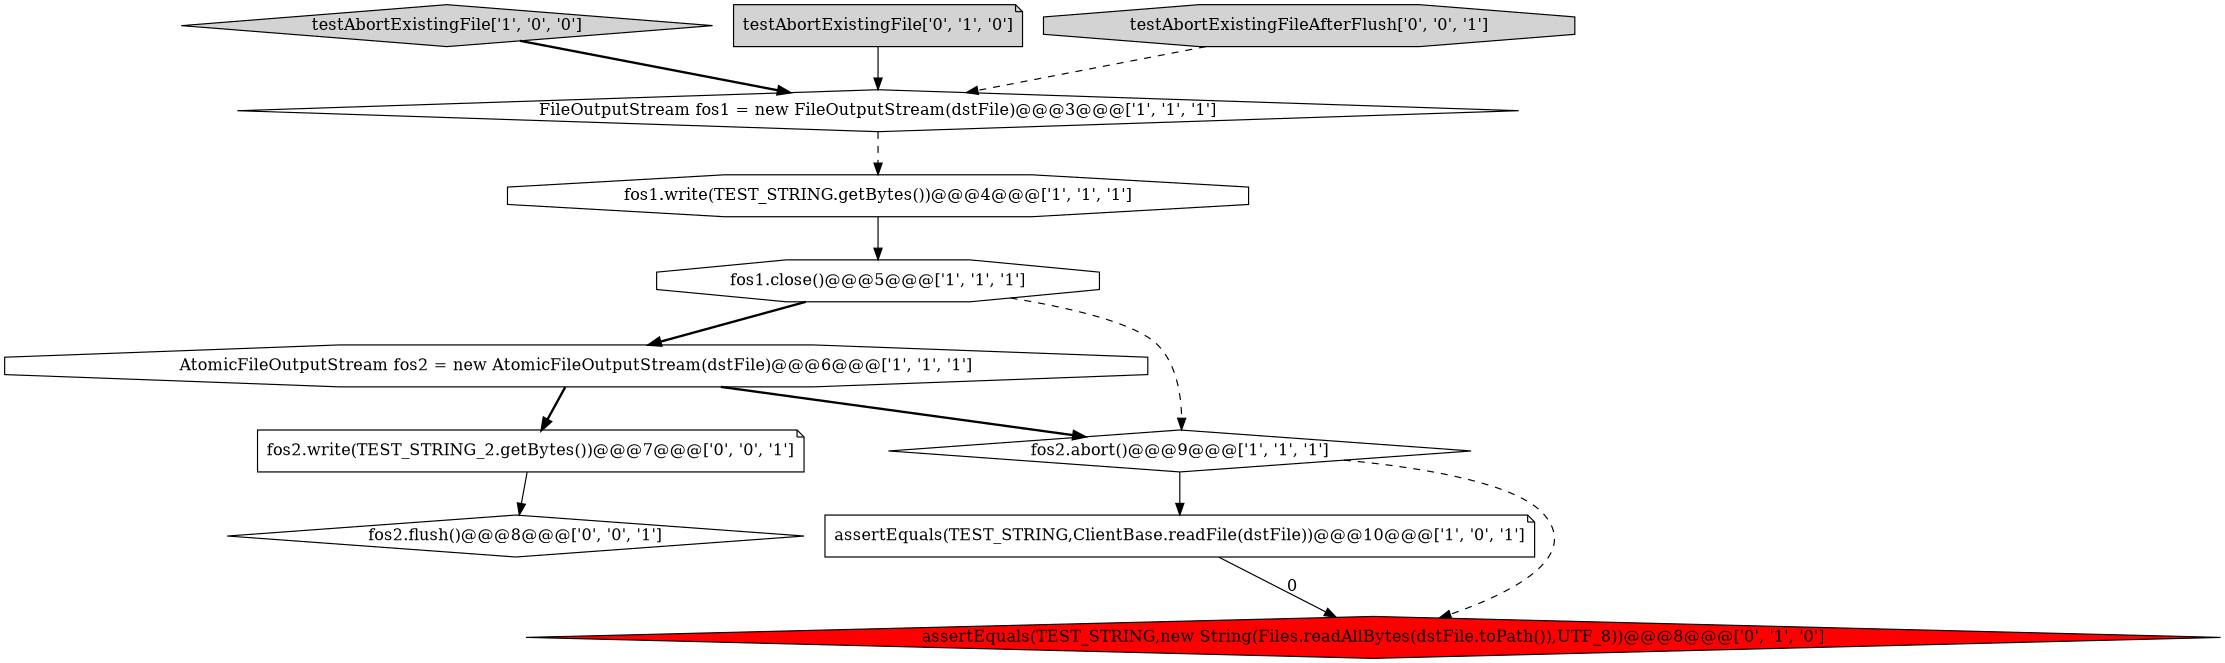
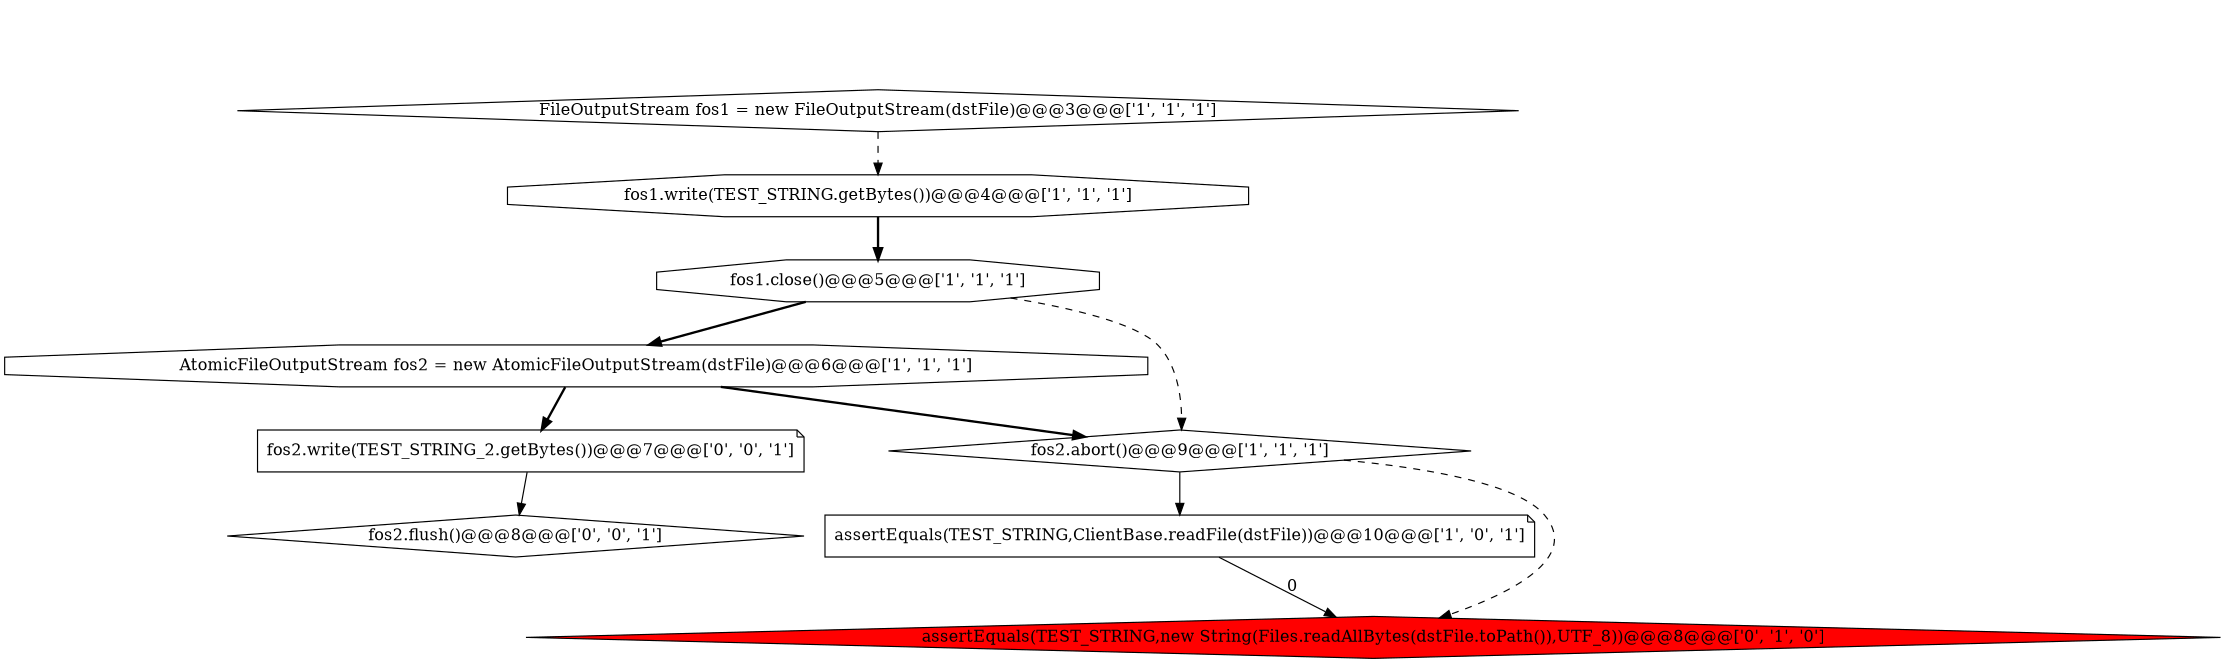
node "testAbortExistingFile['1', '0', '0']": removed
node "testAbortExistingFile['0', '1', '0']": removed
node "testAbortExistingFileAfterFlush['0', '0', '1']": removed
edge "fos1.write(TEST_STRING.getBytes())@@@4@@@['1', '1', '1']" -> "fos1.close()@@@5@@@['1', '1', '1']": style solid -> bold
